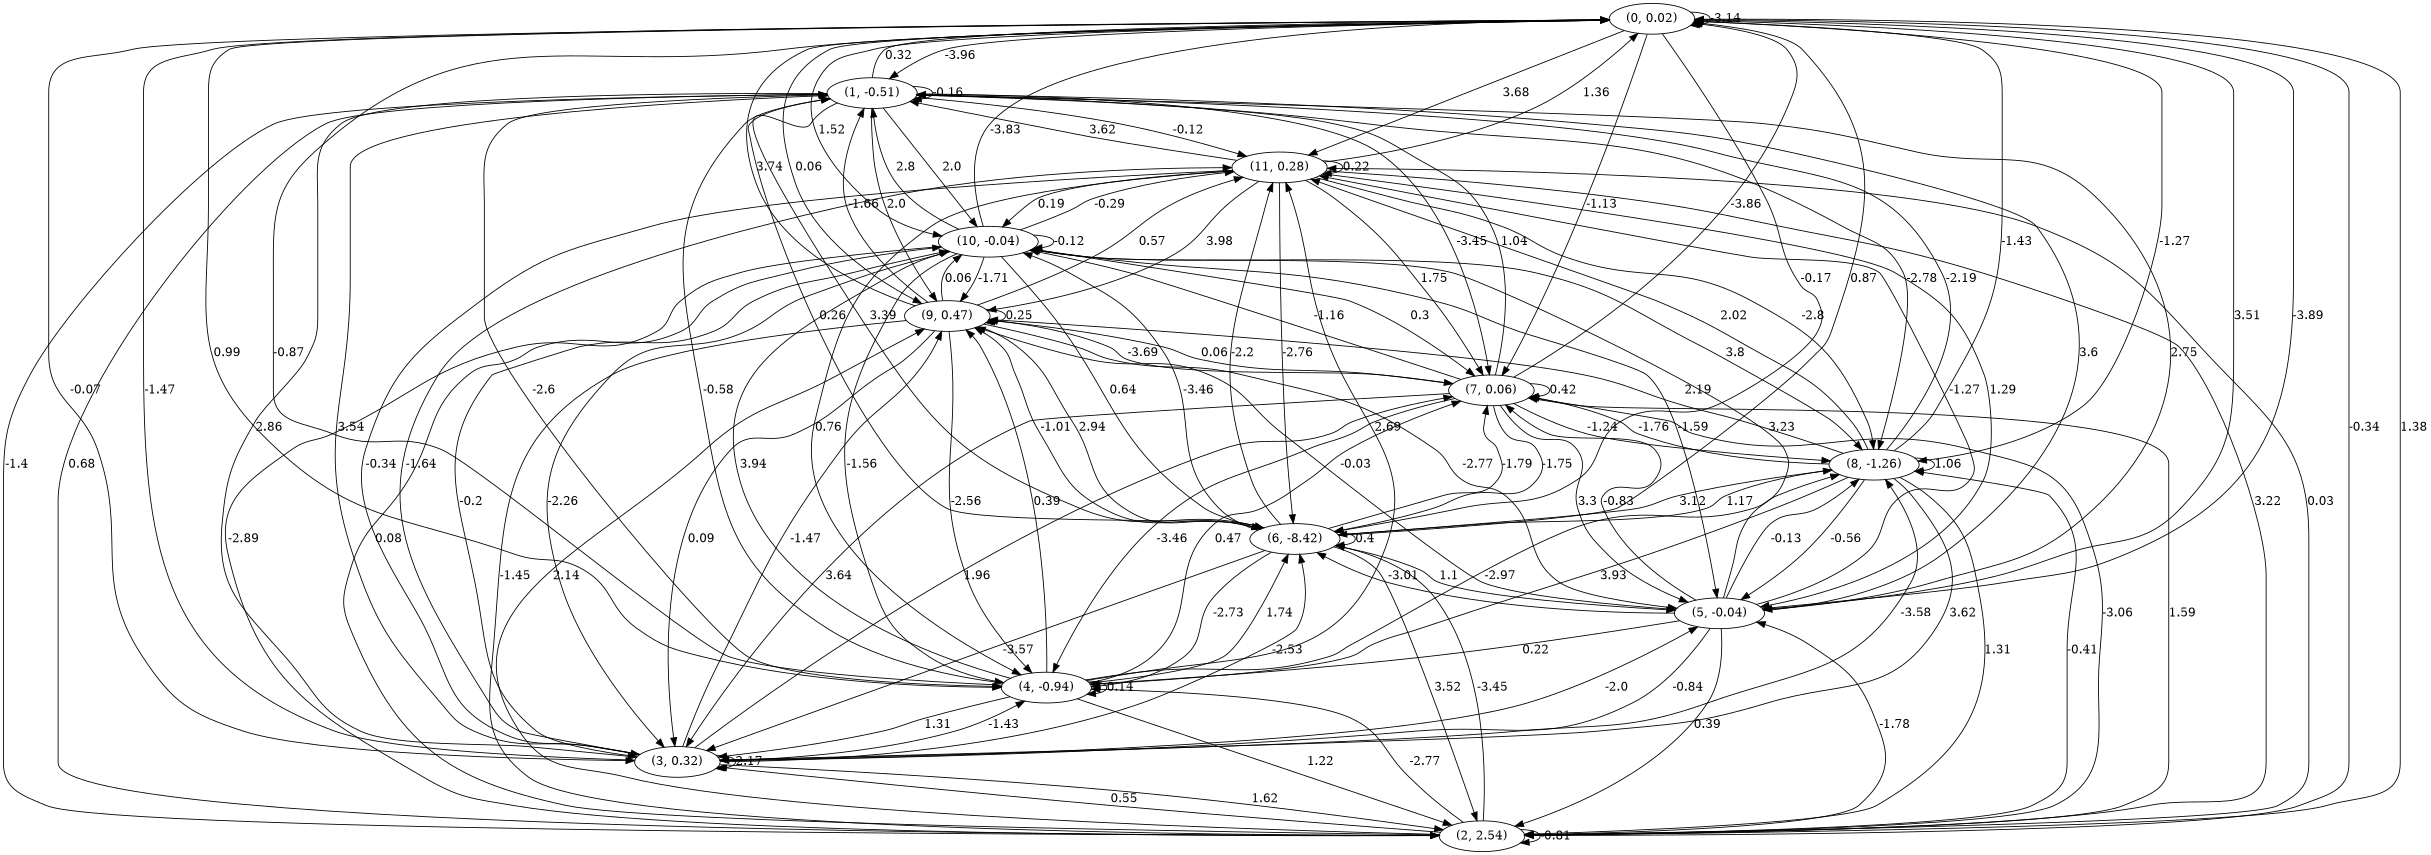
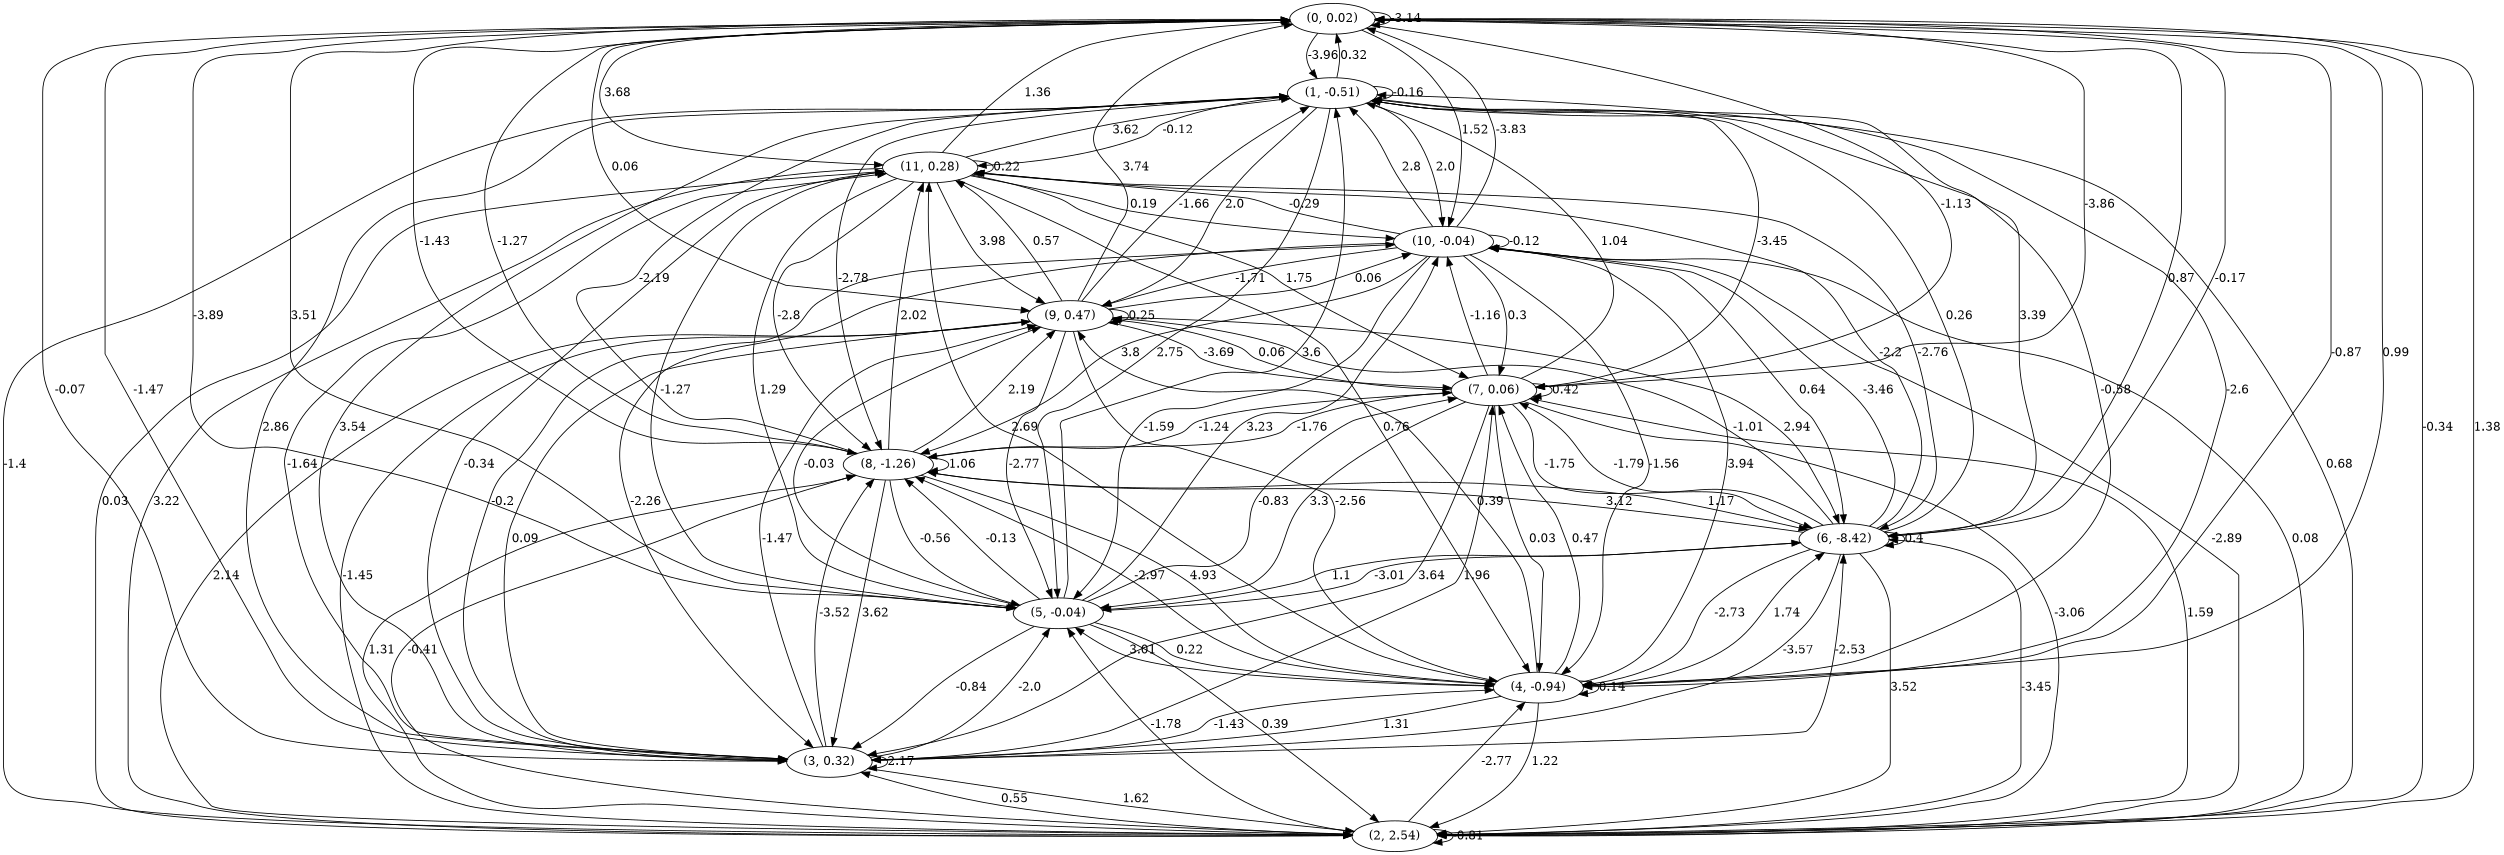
edge "(7, 0.06)" -> "(4, -0.94)": label "-3.46" -> "0.03"
edge "(8, -1.26)" -> "(4, -0.94)": label "3.93" -> "4.93"
edge "(3, 0.32)" -> "(8, -1.26)": label "-3.58" -> "-3.52"
edge "(4, -0.94)" -> "(5, -0.04)": added, label "3.01"
